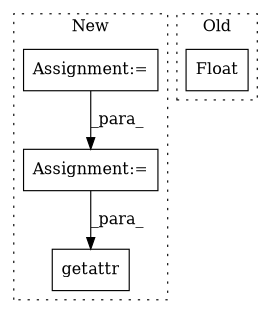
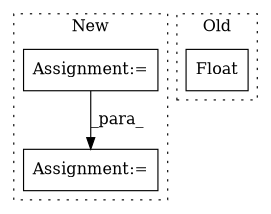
node "getattr": removed
